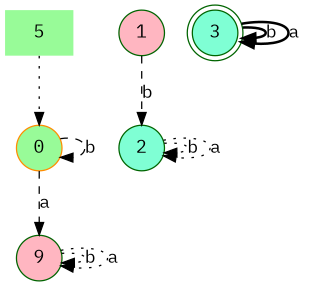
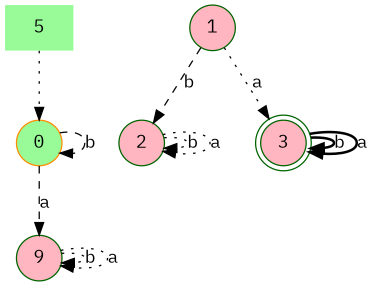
node "3": fillcolor aquamarine -> lightpink
edge "1" -> "3": added, label "a"
node "2": fillcolor aquamarine -> lightpink
